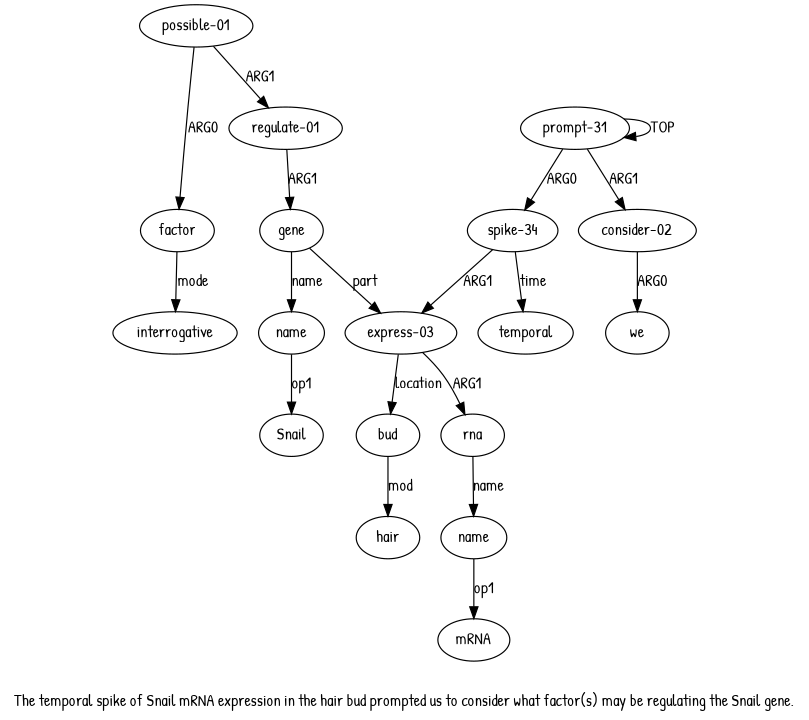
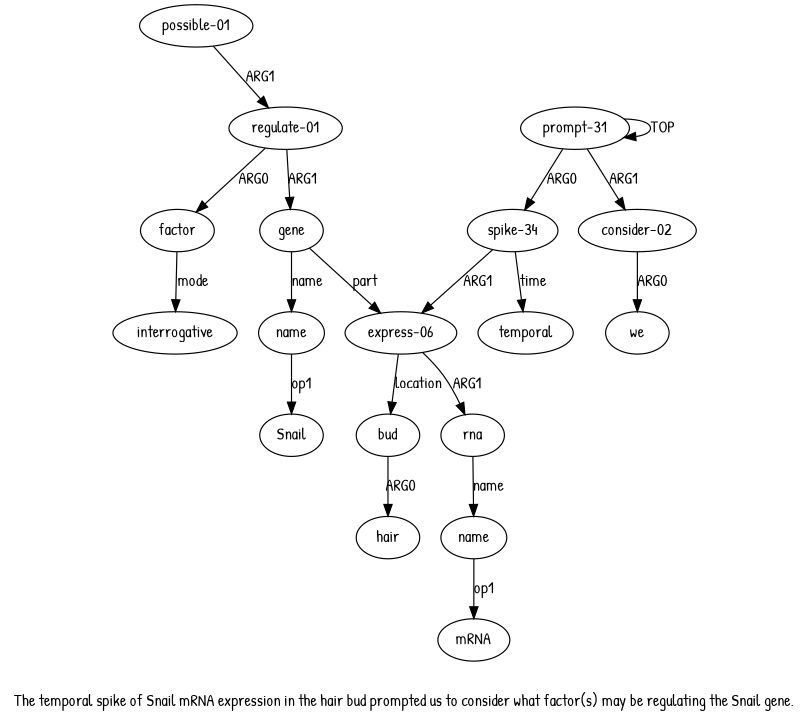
edge "possible-01" -> "factor": now "regulate-01" -> "factor"
node "express-03": label "express-03" -> "express-06"
edge "bud" -> "hair": label "mod" -> "ARG0"
